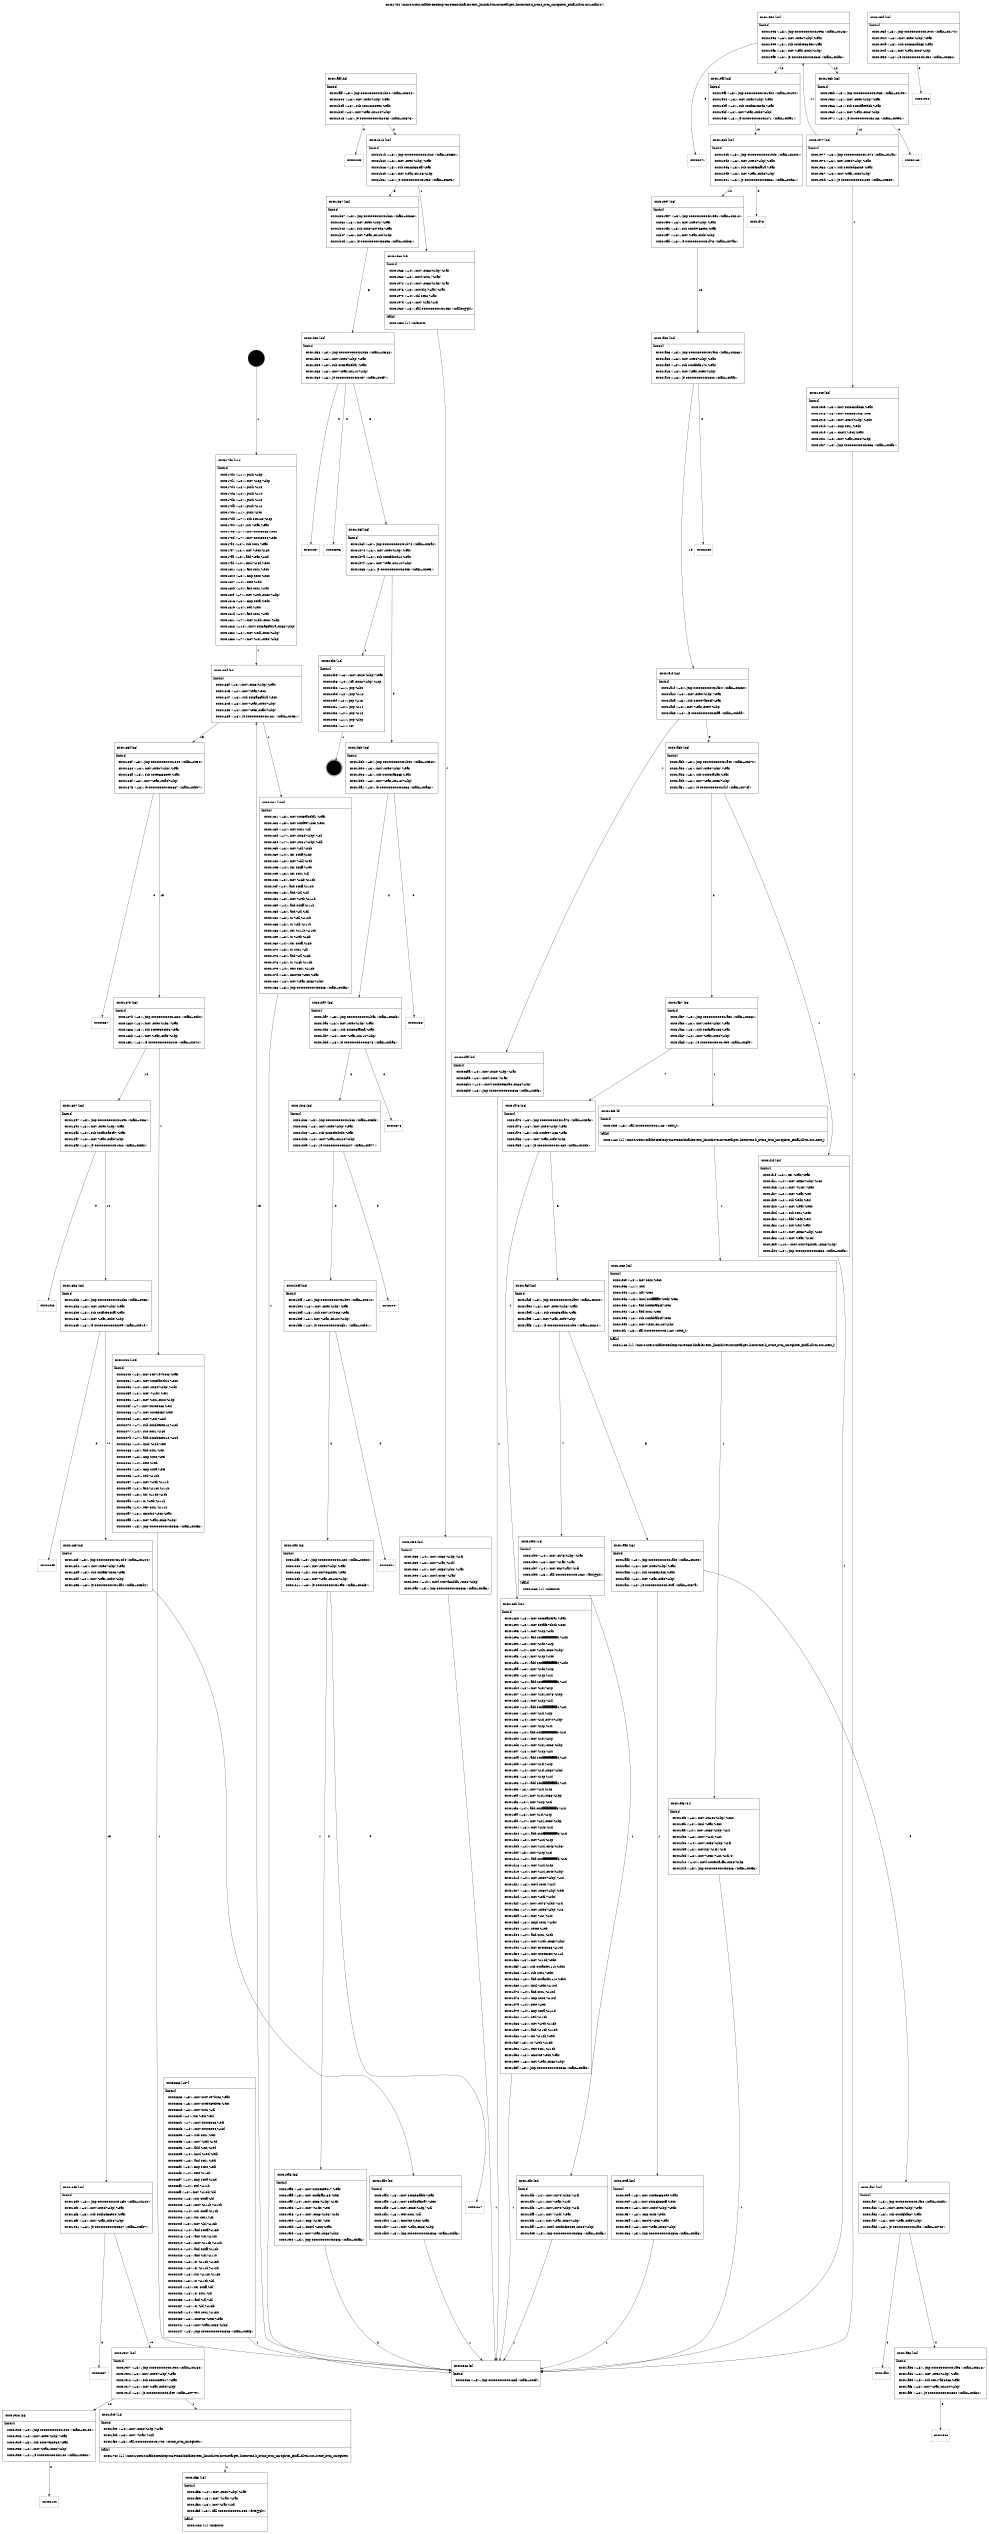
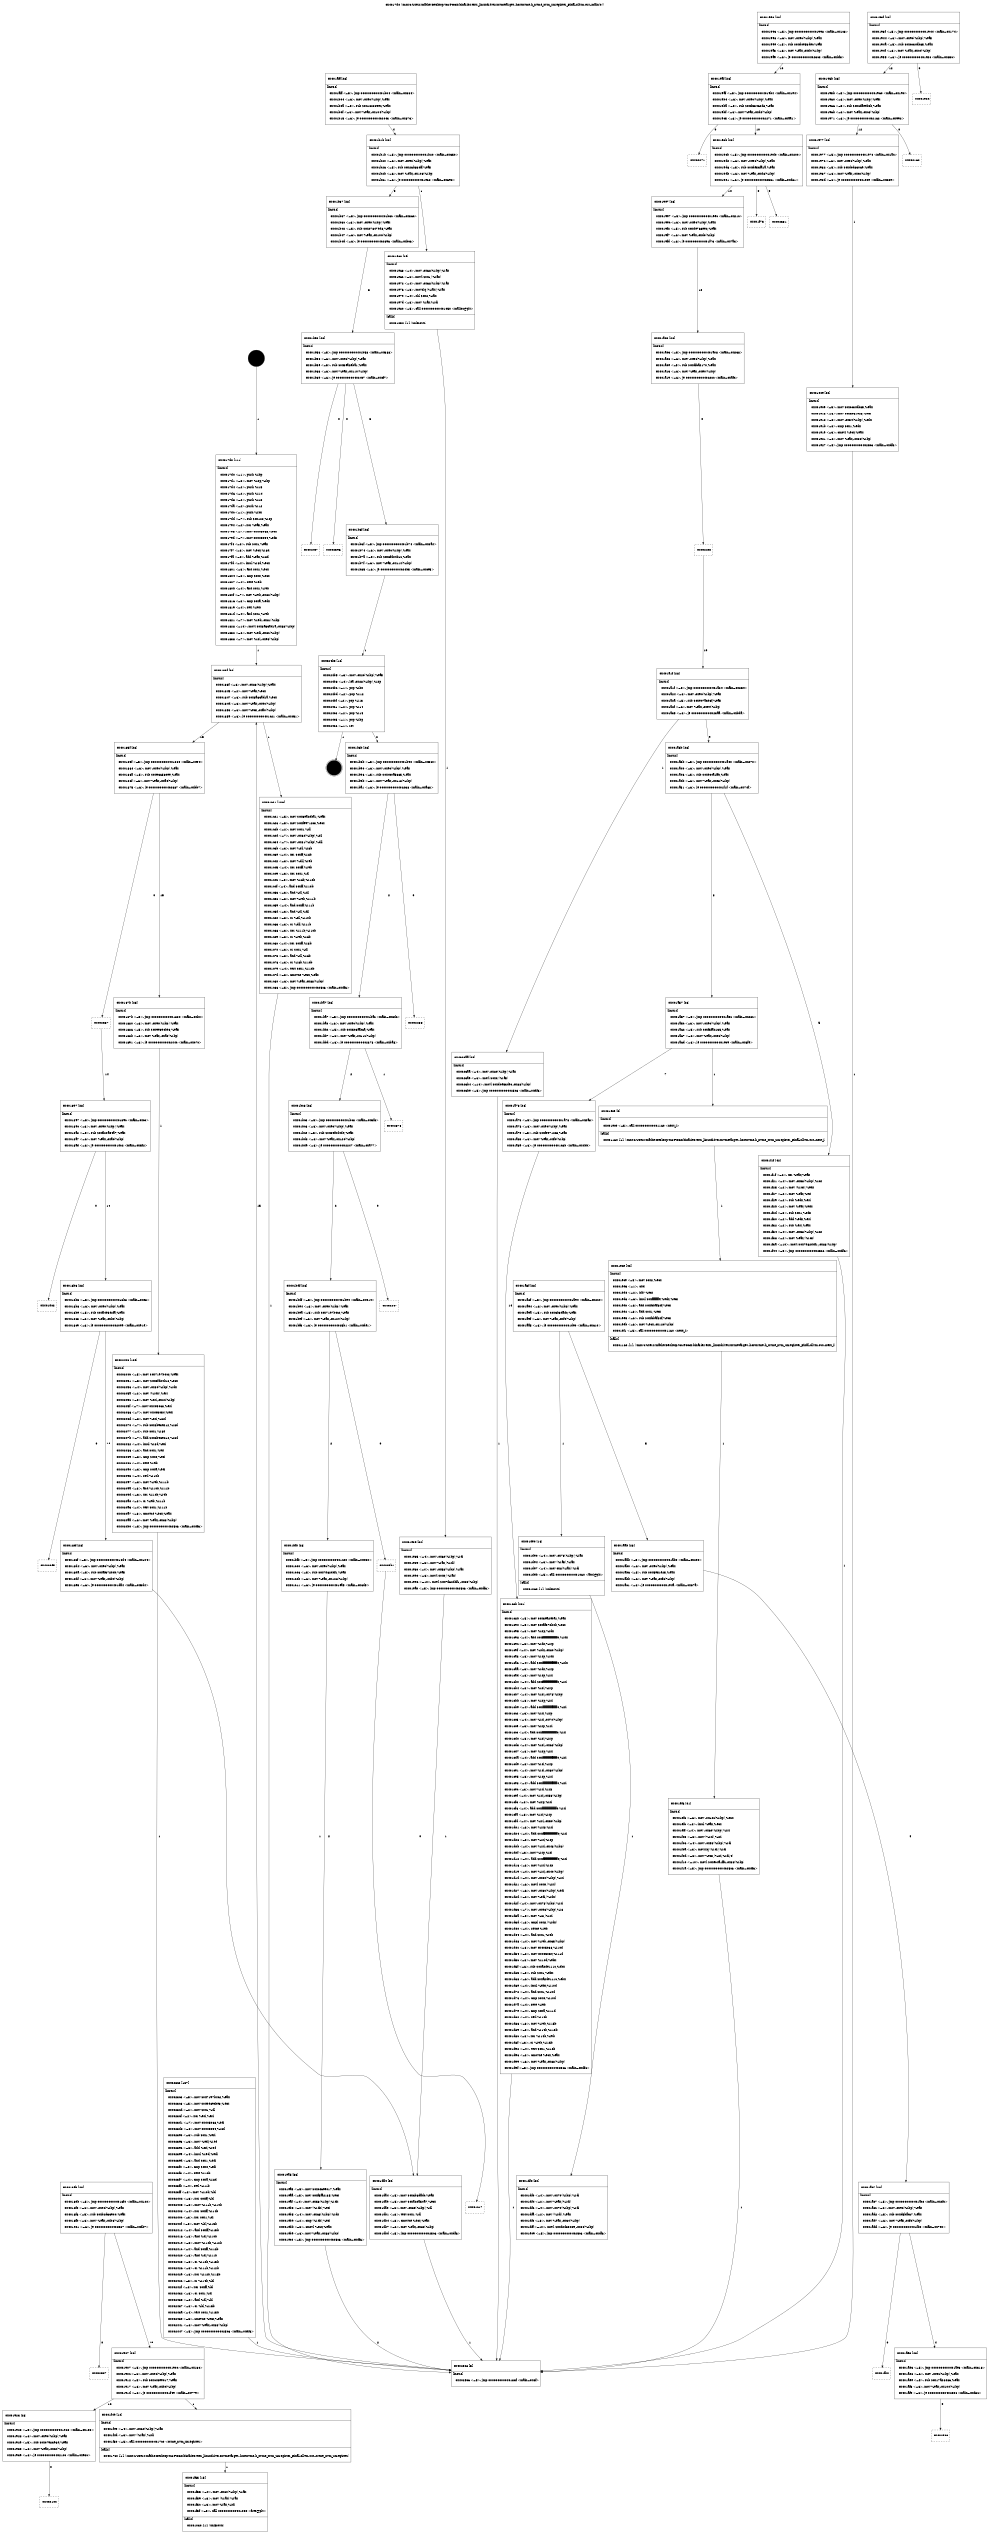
edge "0x401993 [28]" -> "0x40195b [28]": now "0x40193f [28]" -> "0x40195b [28]"
edge "0x401993 [28]" -> "0x402271": now "0x4019af [28]" -> "0x402271"
edge "0x401977 [28]" -> "0x401993 [28]": removed, label "11"
node "0x402043": removed
node "0x402531": added
edge "0x401a03 [28]" -> "0x401a1f [28]": now "0x4022cc" -> "0x401a1f [28]"
edge "0x401b6f [28]" -> "0x401b8b [28]": now "0x4024b5 [18]" -> "0x401b8b [28]"
edge "0x401a3b [28]" -> "0x401f1f [42]": label " 1" -> " 5"
edge "0x40187b [28]" -> "0x401897 [28]": now "0x402387" -> "0x401897 [28]"
edge "0x401ba7 [28]" -> "0x402378": label " 0" -> " 1"
edge "0x401a73 [28]" -> "0x401a8f [28]": removed, label "6"
edge "0x401a73 [28]" -> "0x401c8b [281]": label " 1" -> " 14"
edge "0x401a8f [28]" -> "0x401de0 [16]": label " 7" -> " 1"
edge "0x4018cf [28]" -> "0x4018eb [28]": removed, label "13"
edge "0x401bfb [28]" -> "0x401c17": now "0x4025b1" -> "0x401c17"
edge "0x401e85 [32]" -> "0x4025c6 [5]": now "0x401e85 [32]" -> "0x401da4 [30]"
node "0x401e4a [30]": removed
edge "0x401df0 [30]" -> "0x4025c6 [5]": removed, label "1"
